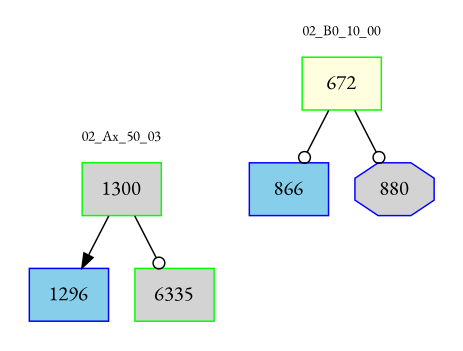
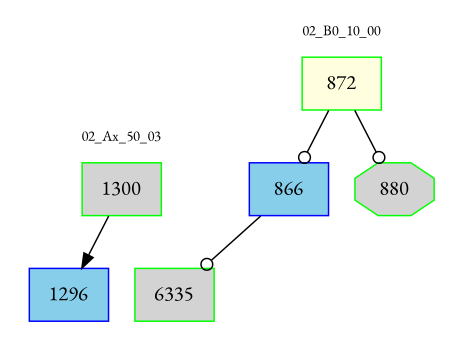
node "672": label "672" -> "872"
node "880": color blue -> green
edge "1300" -> "6335": now "866" -> "6335"
